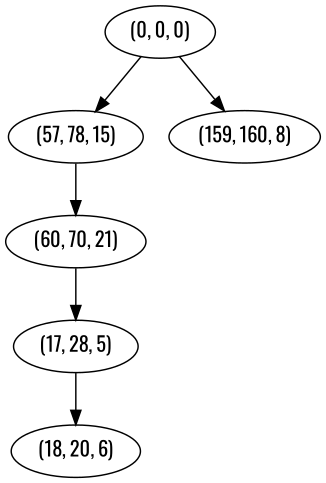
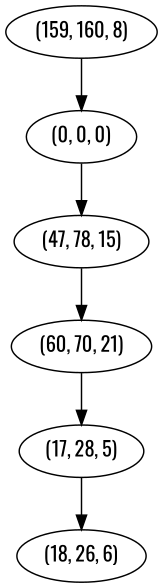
edge "(0, 0, 0)" -> "(159, 160, 8)": reversed
node "(57, 78, 15)": label "(57, 78, 15)" -> "(47, 78, 15)"
node "(18, 20, 6)": label "(18, 20, 6)" -> "(18, 26, 6)"
